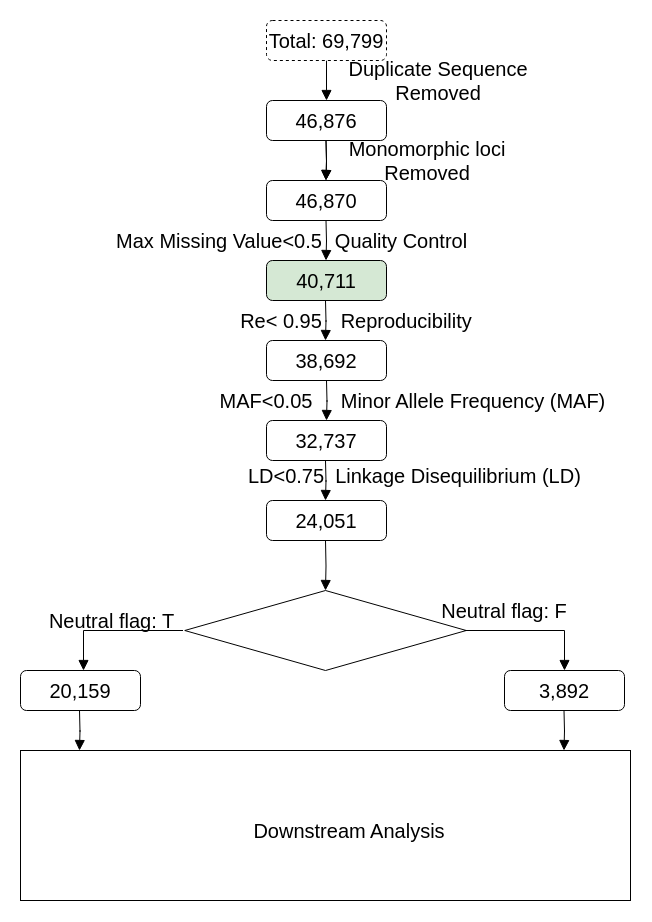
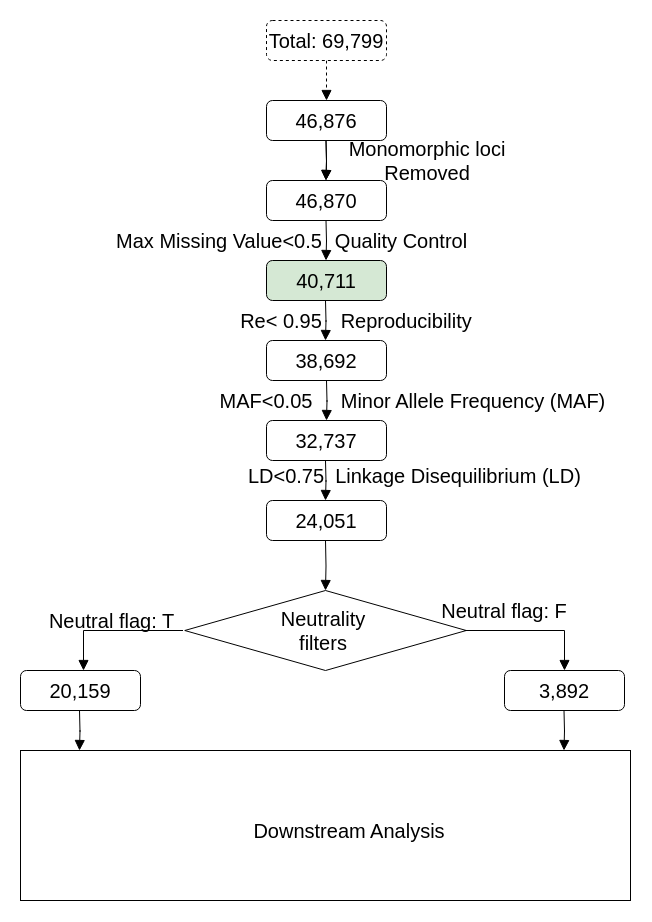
edge "Total: 69,799" -> "46,876": style solid -> dashed
node "Duplicate Sequence Removed": removed
node "Neutrality filters": added
